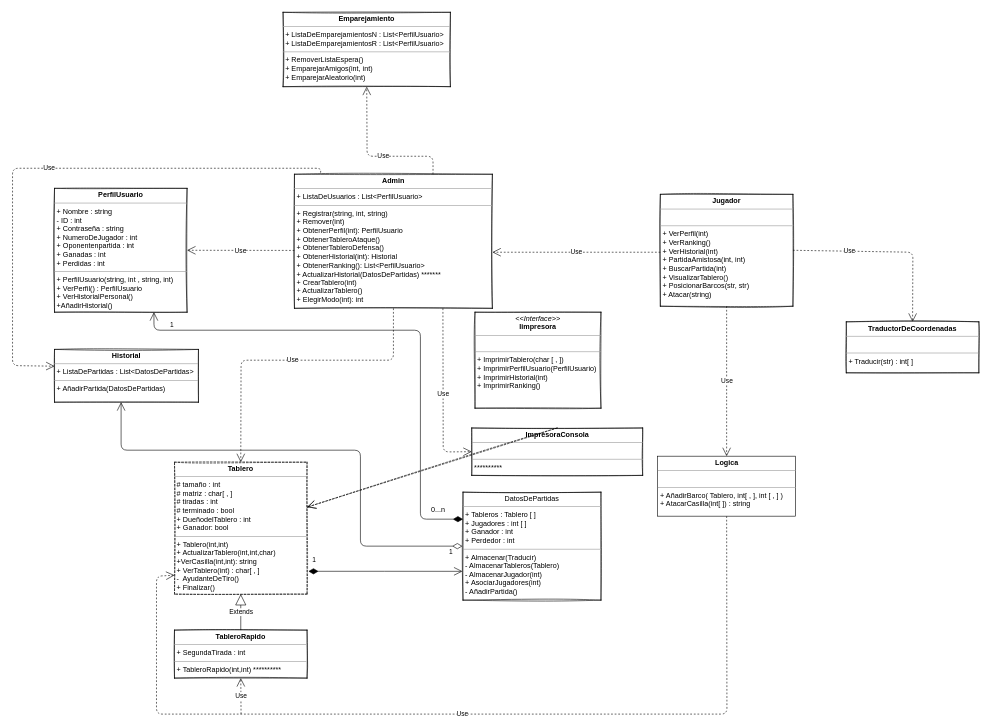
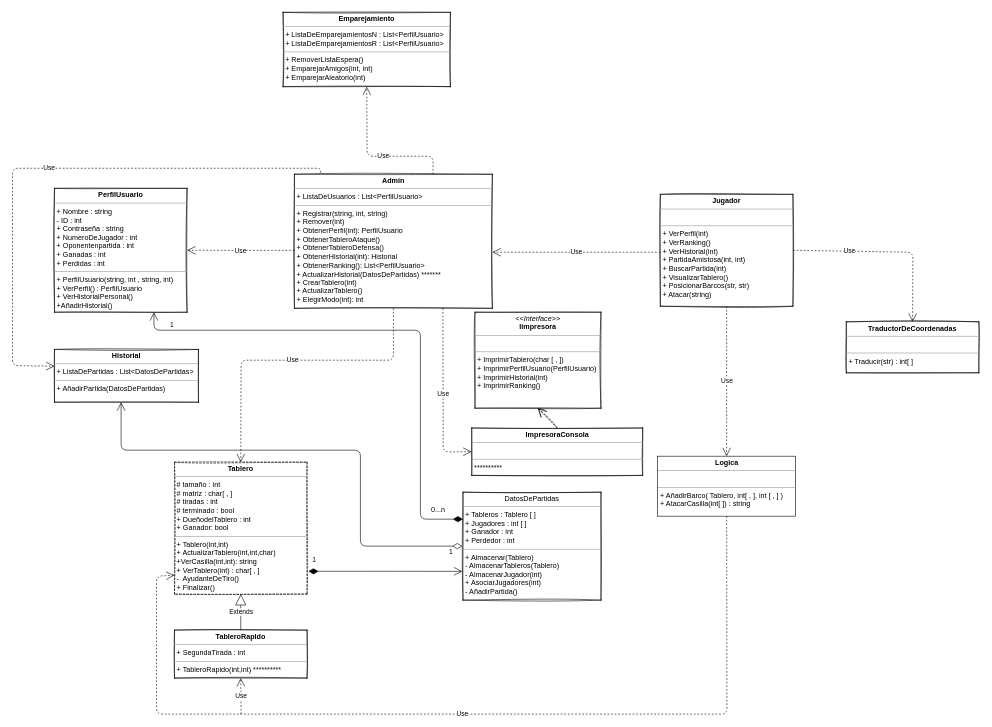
edge "ImpresoraConsola **********" -> "Tablero # tamaño : int # matriz : char[ , ] # tiradas : int # terminado : bool + DueñodelTablero : int + Ganador: bool + Tablero(int,int) + ActualizarTablero(int,int,char) +VerCasilla(int,int): string + VerTablero(int) : char[ , ] - AyudanteDeTiro() + Finalizar()": now "ImpresoraConsola **********" -> "<<Interface>> Iimpresora + ImprimirTablero(char [ , ]) + ImprimirPerfilUsuario(PerfilUsuario) + ImprimirHistorial(int) + ImprimirRanking()"
node "DatosDePartidas + Tableros : Tablero [ ] + Jugadores : int [ ] + Ganador : int + Perdedor : int + Almacenar(Traducir) - AlmacenarTableros(Tablero) - AlmacenarJugador(int) + AsociarJugadores(int) - AñadirPartida()": label "DatosDePartidas + Tableros : Tablero [ ] + Jugadores : int [ ] + Ganador : int + Perdedor : int + Almacenar(Traducir) - AlmacenarTableros(Tablero) - AlmacenarJugador(int) + AsociarJugadores(int) - AñadirPartida()" -> "DatosDePartidas + Tableros : Tablero [ ] + Jugadores : int [ ] + Ganador : int + Perdedor : int + Almacenar(Tablero) - AlmacenarTableros(Tablero) - AlmacenarJugador(int) + AsociarJugadores(int) - AñadirPartida()"
